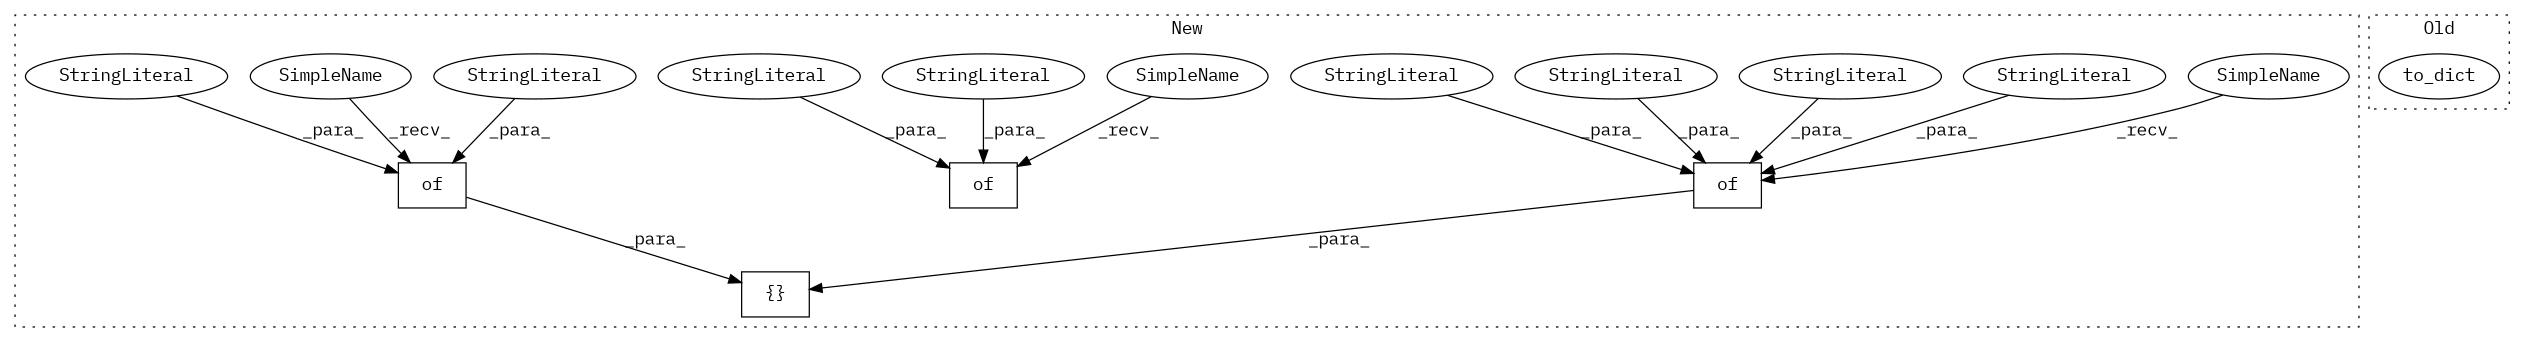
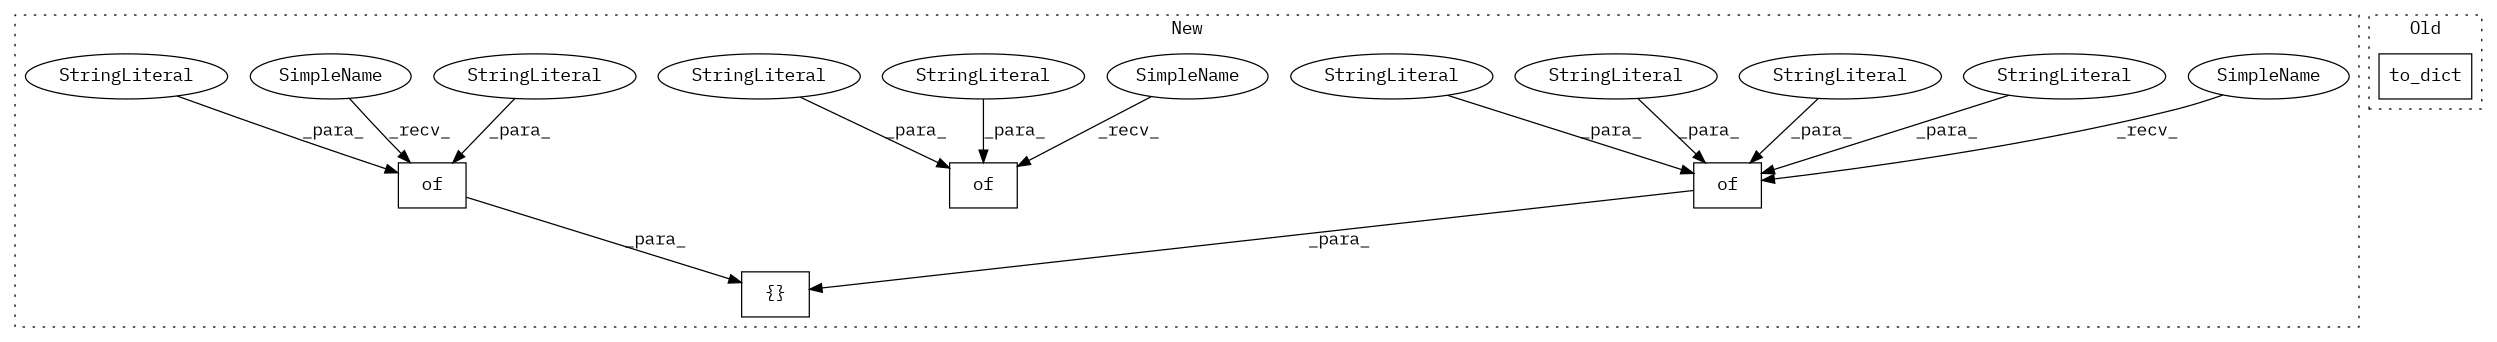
node "to_dict": shape ellipse -> box
